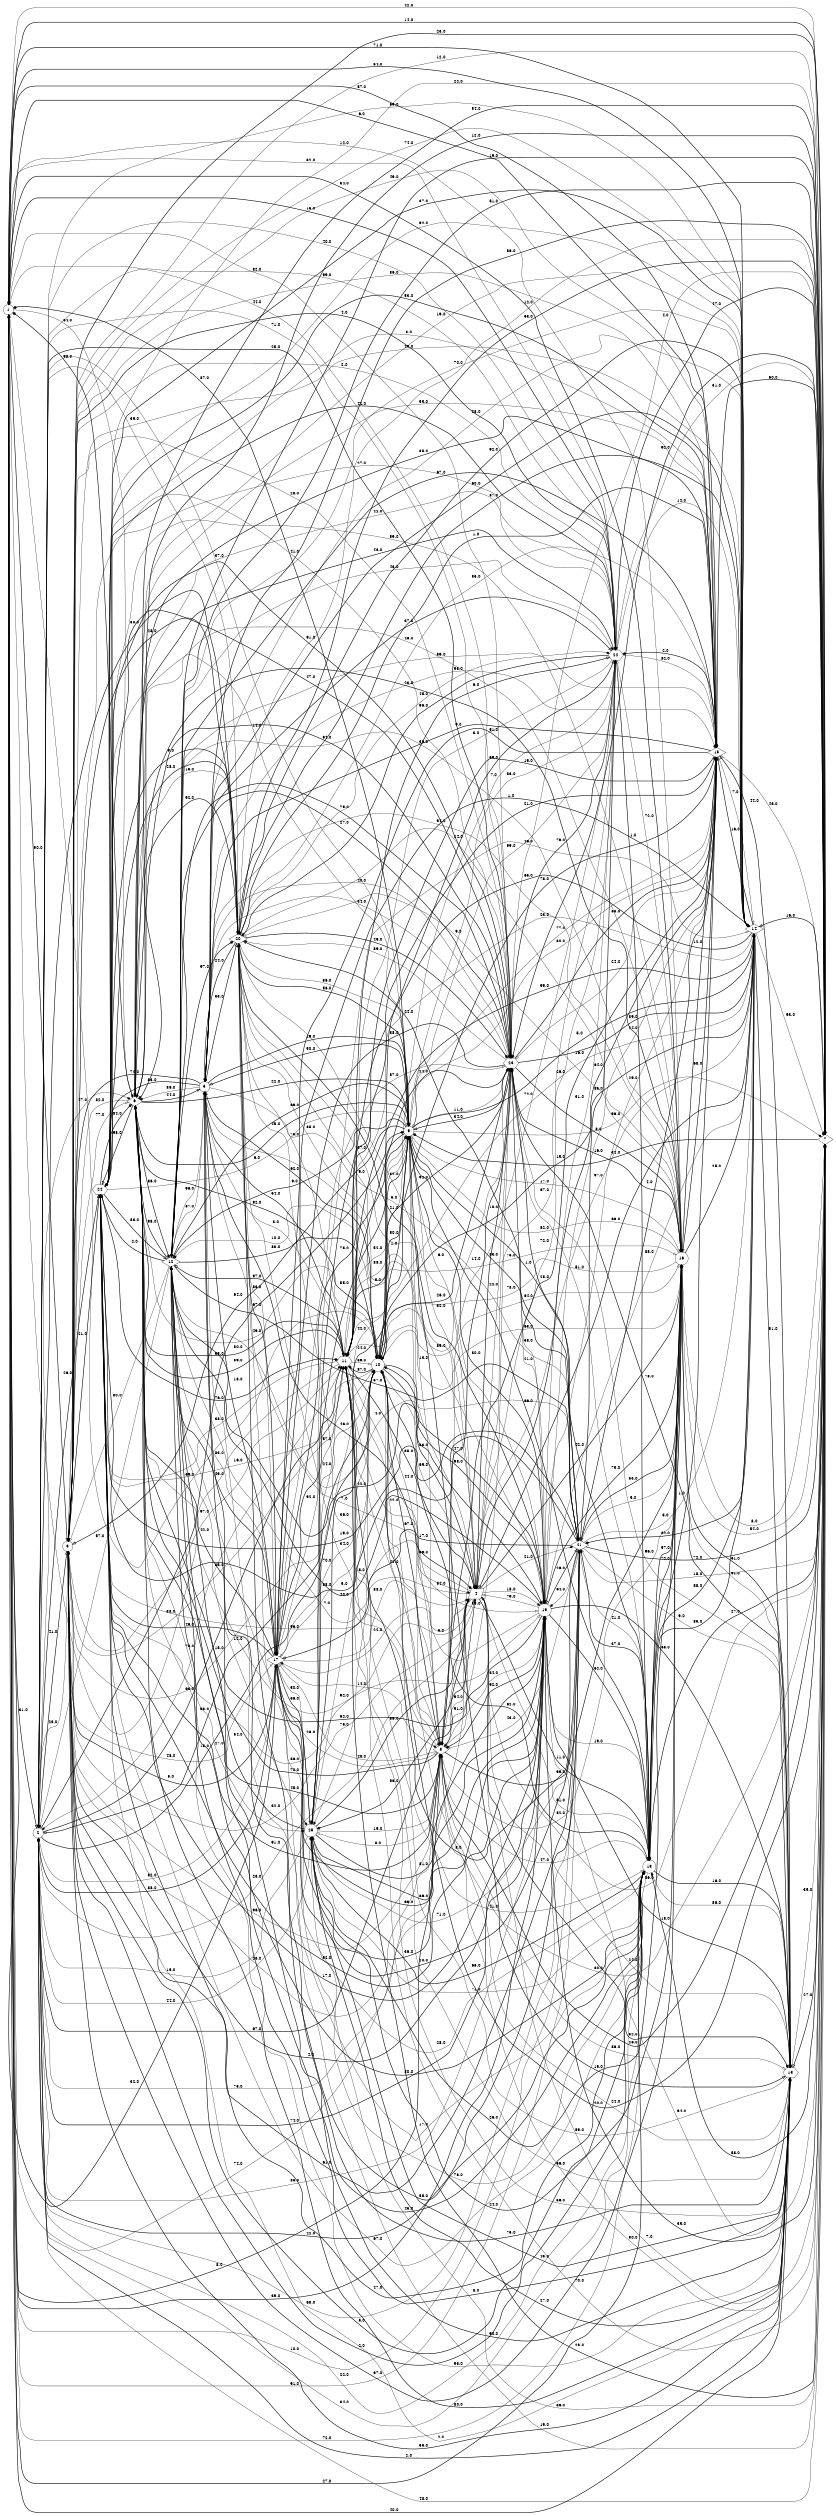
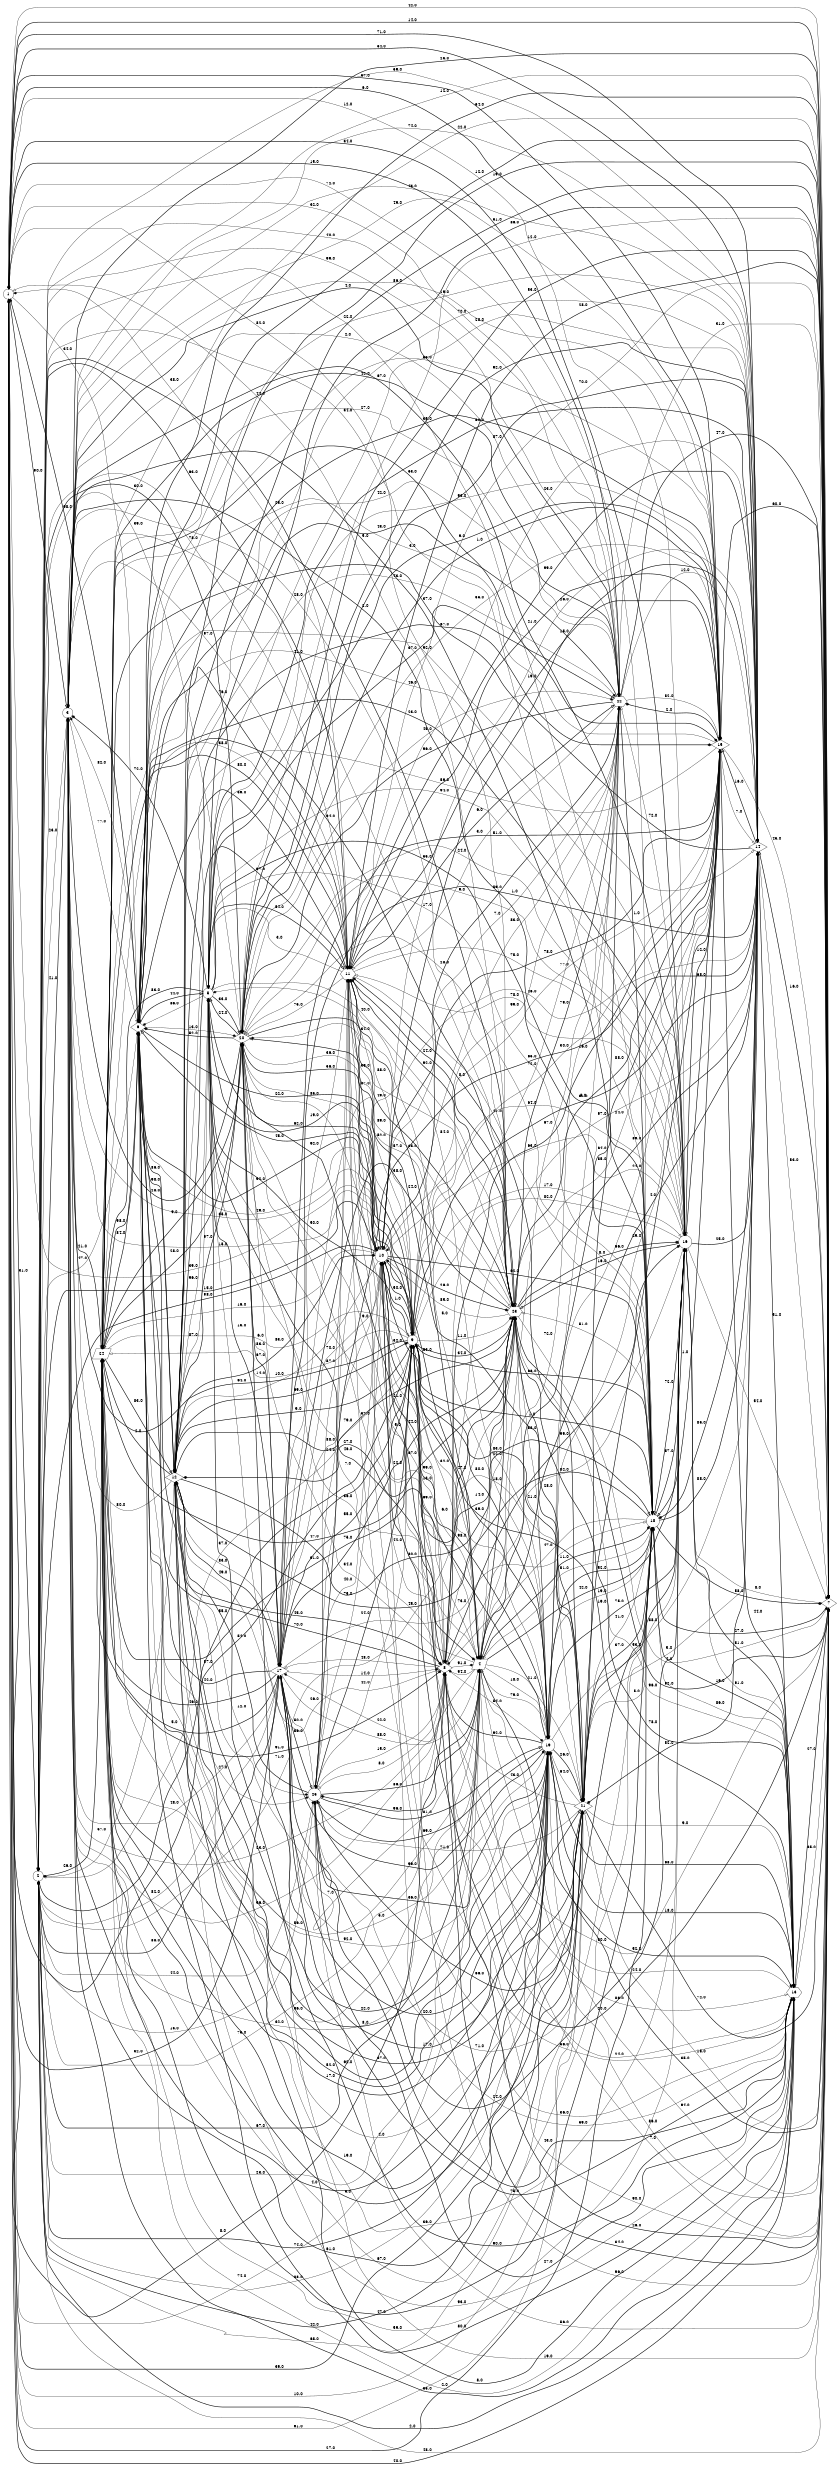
node "24": shape hexagon -> parallelogram
edge "25" -> "16": removed, label "26.0"
